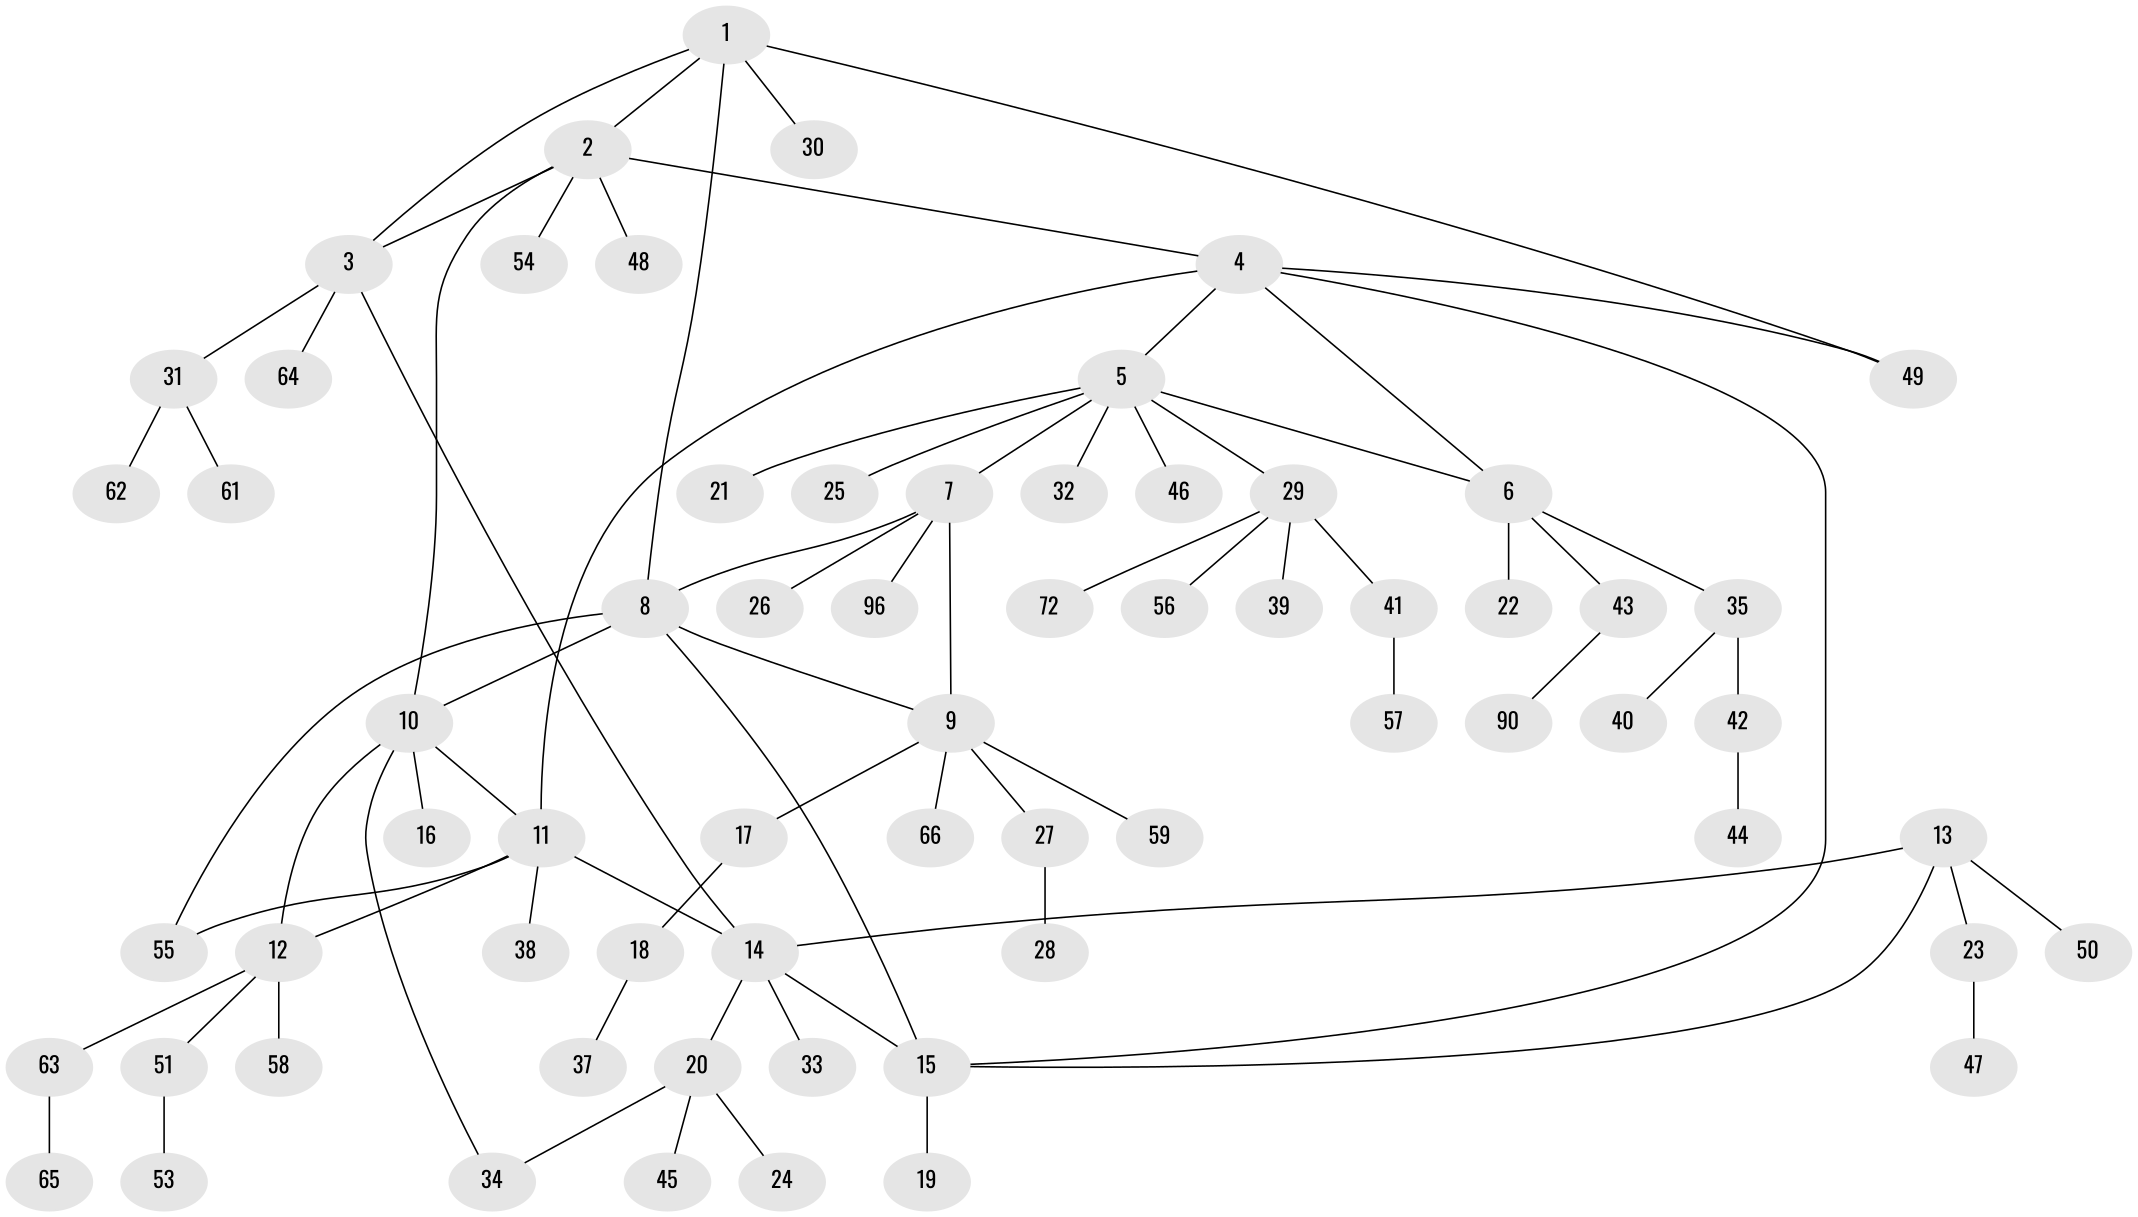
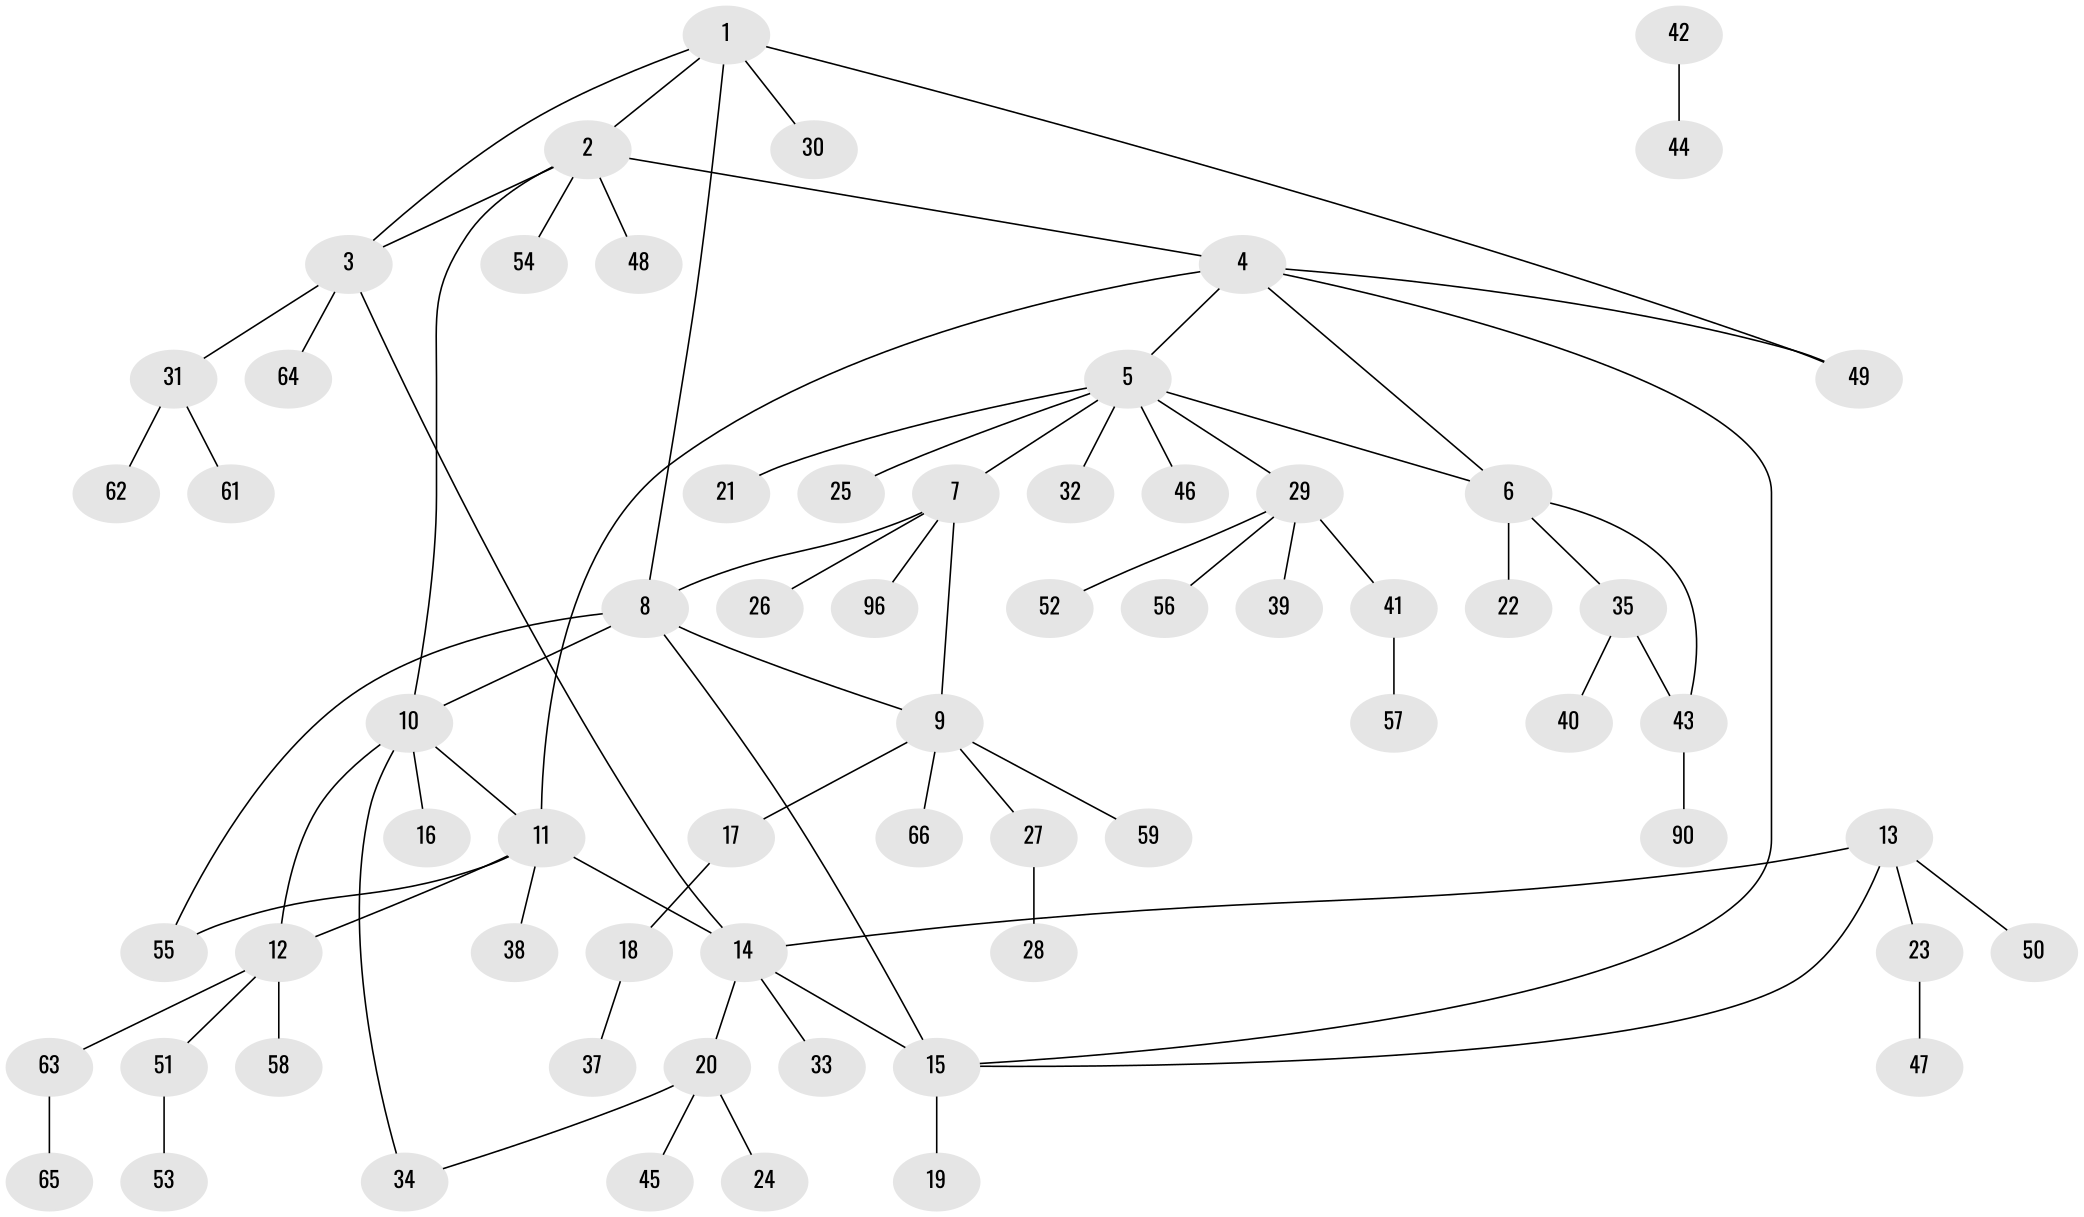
node "72": label "72" -> "52"
edge "35" -- "42": now "35" -- "43"
